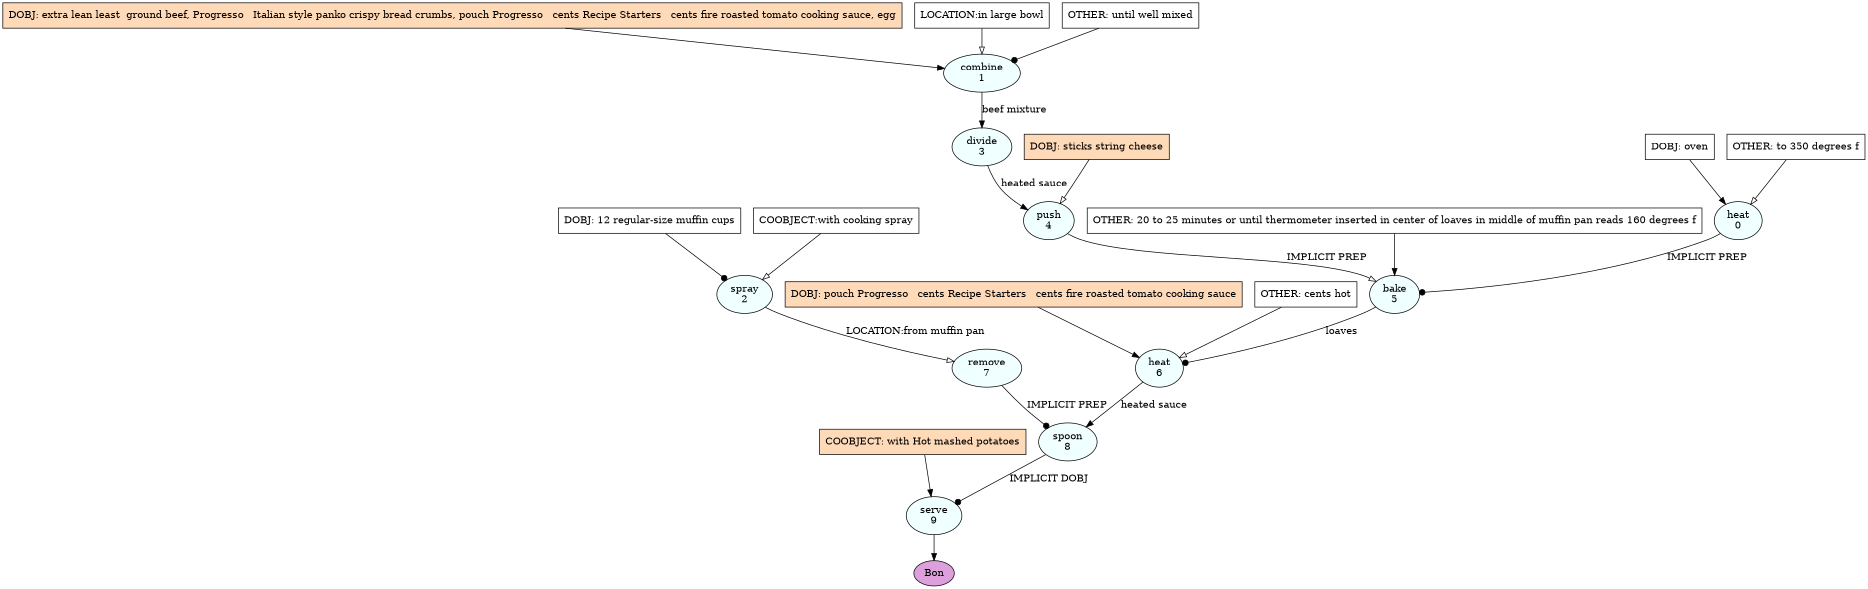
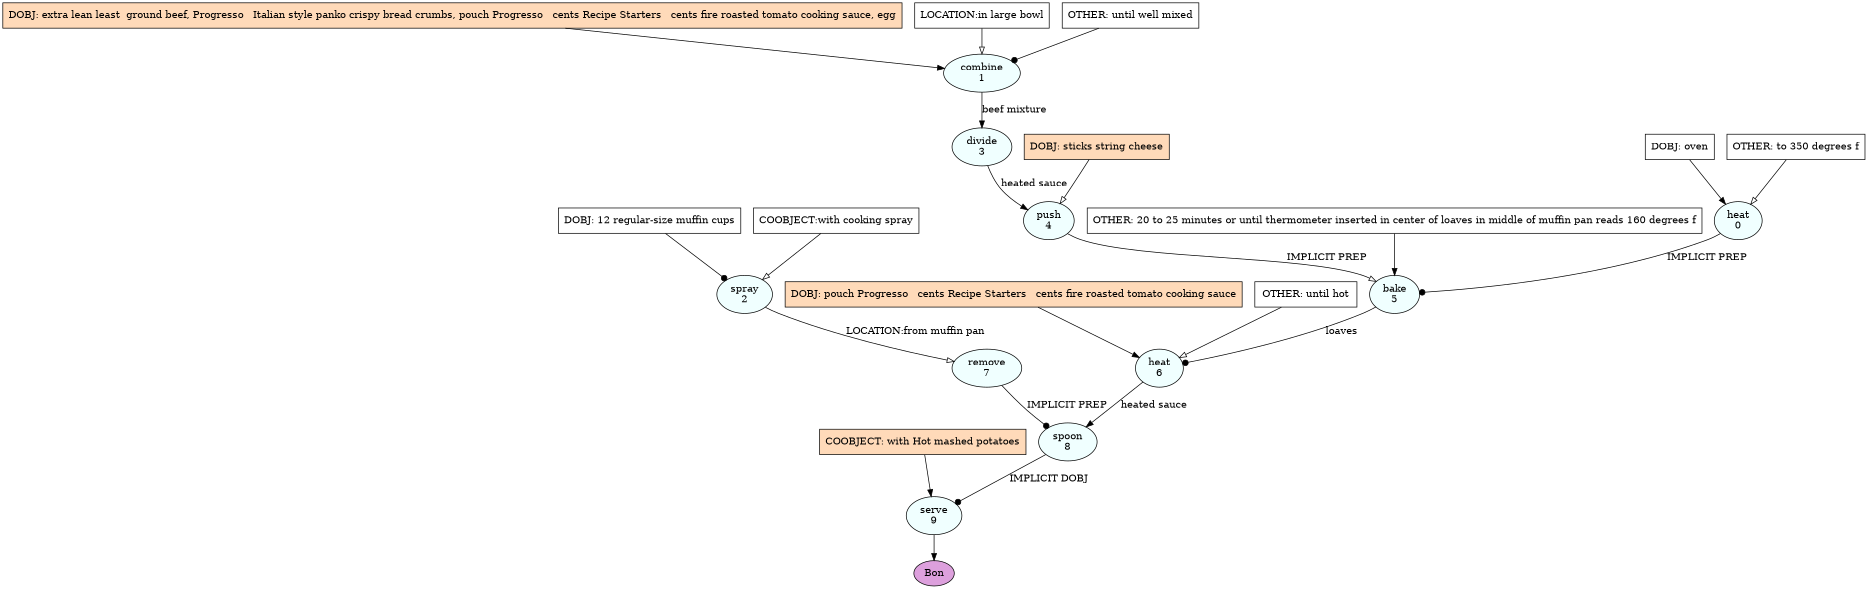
node "OTHER: cents hot": label "OTHER: cents hot" -> "OTHER: until hot"
